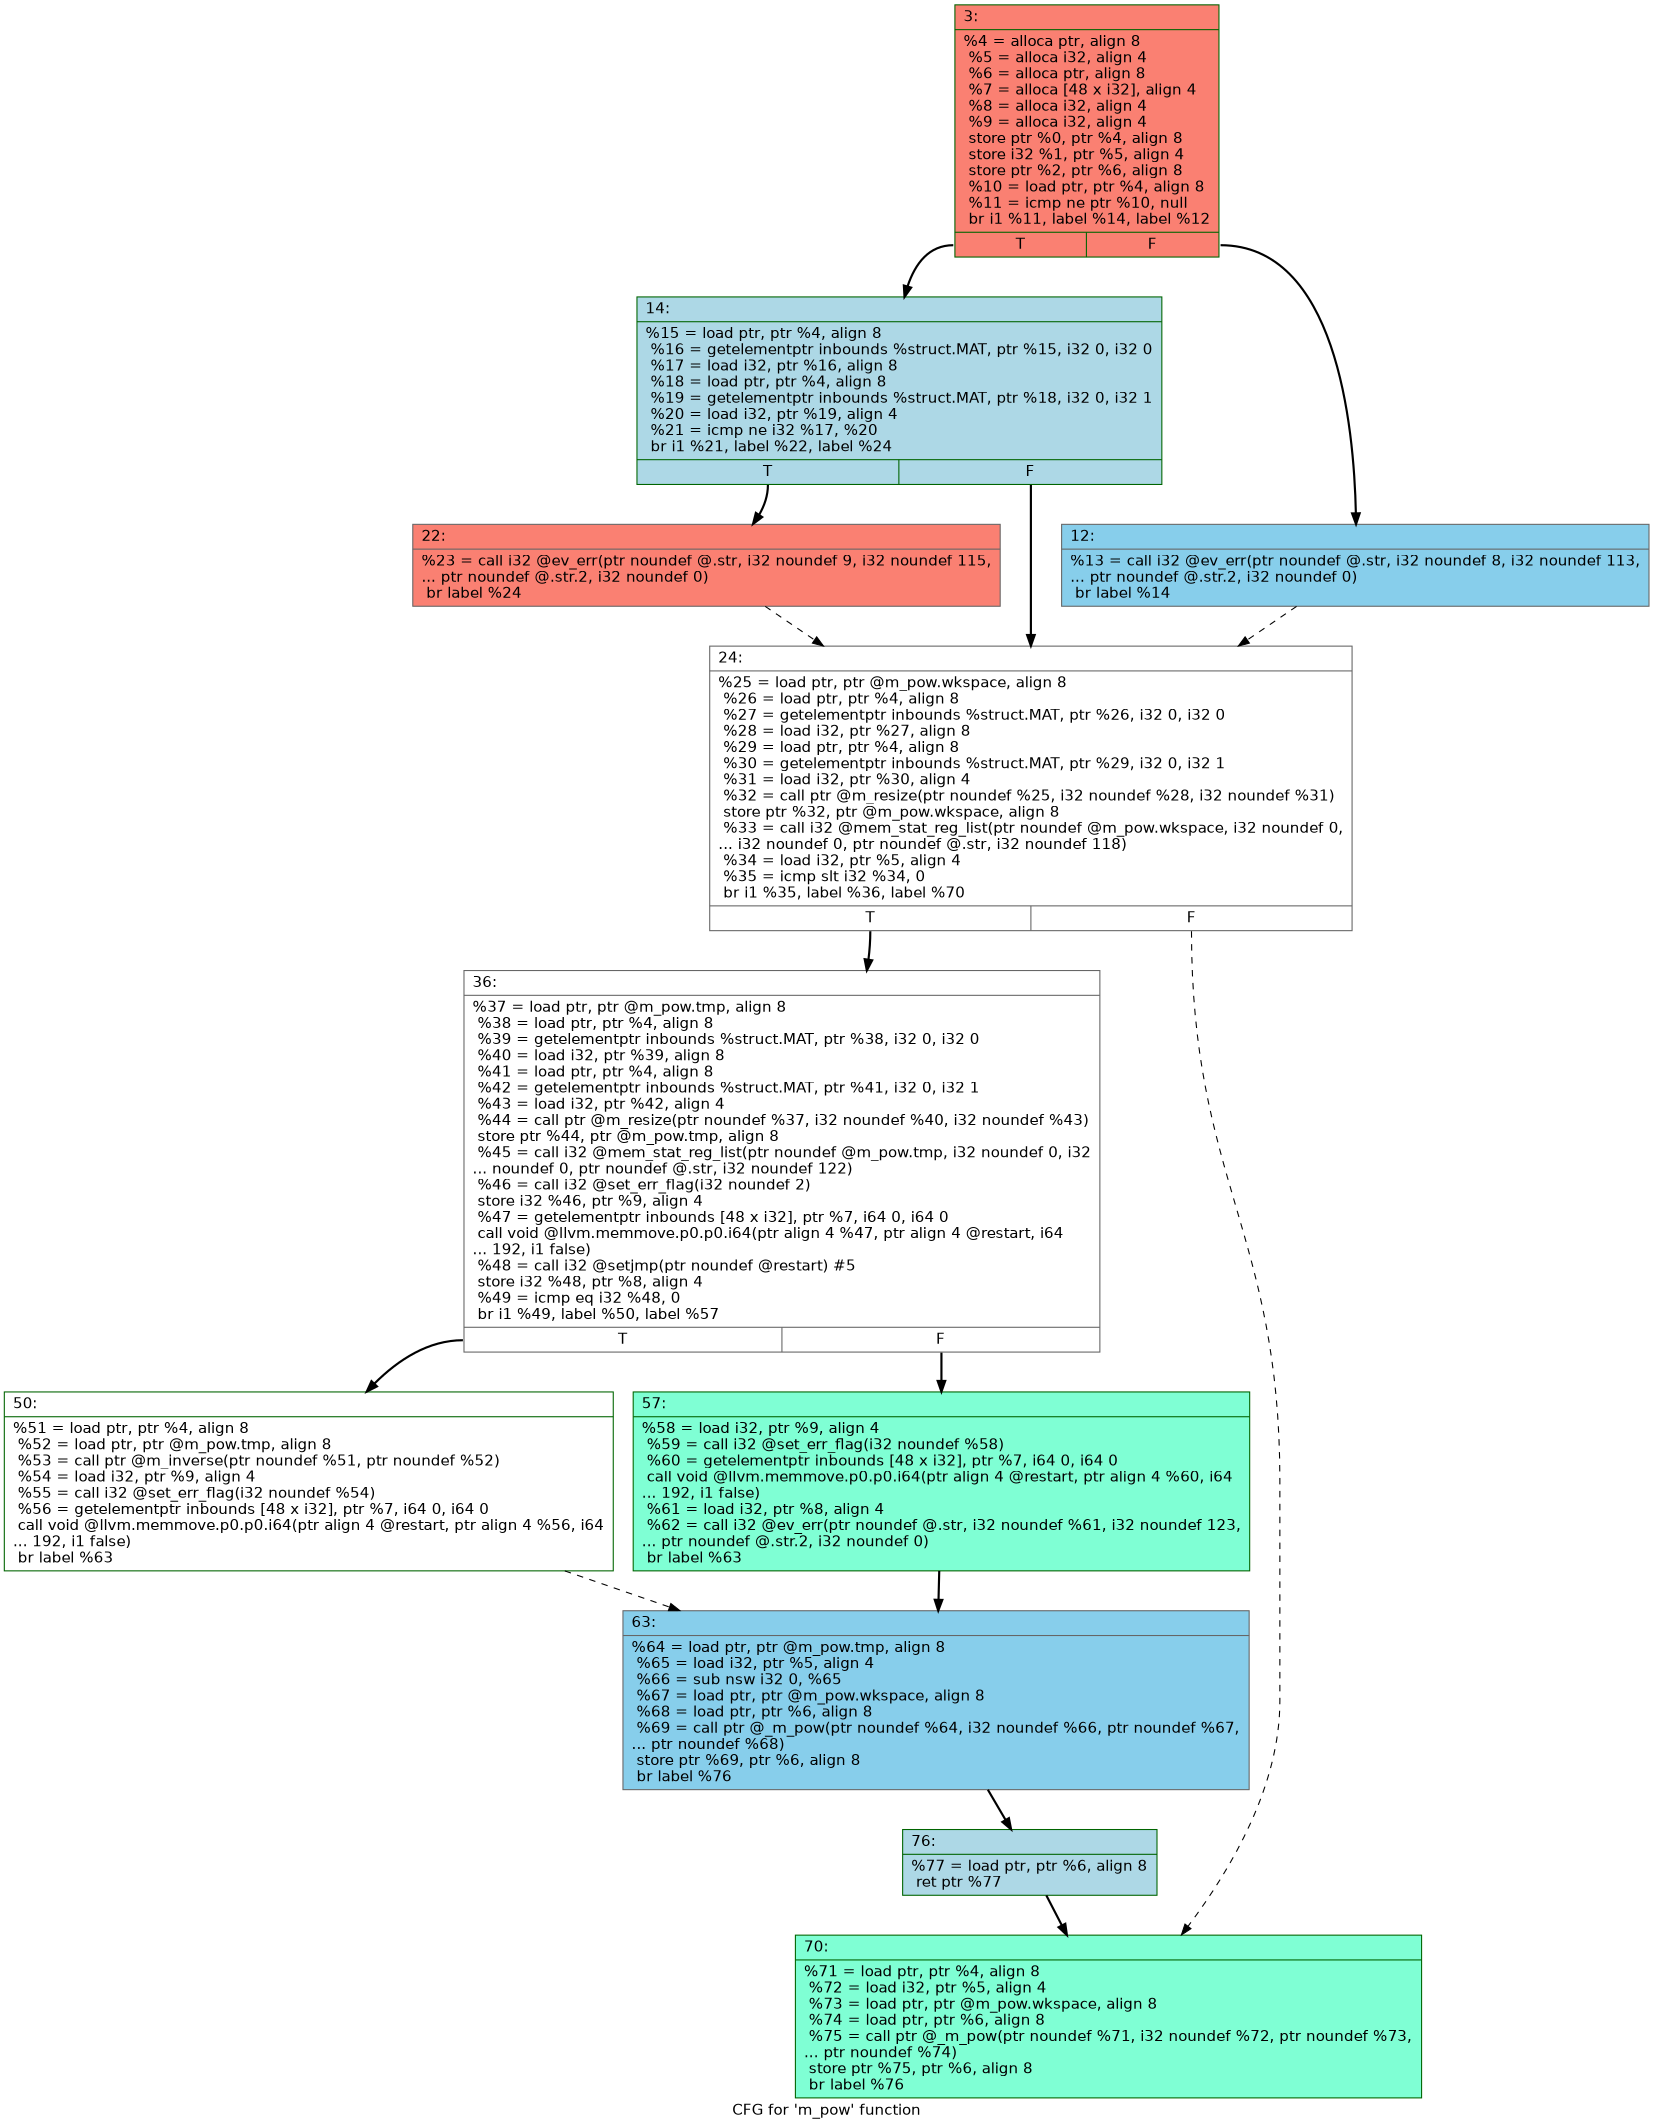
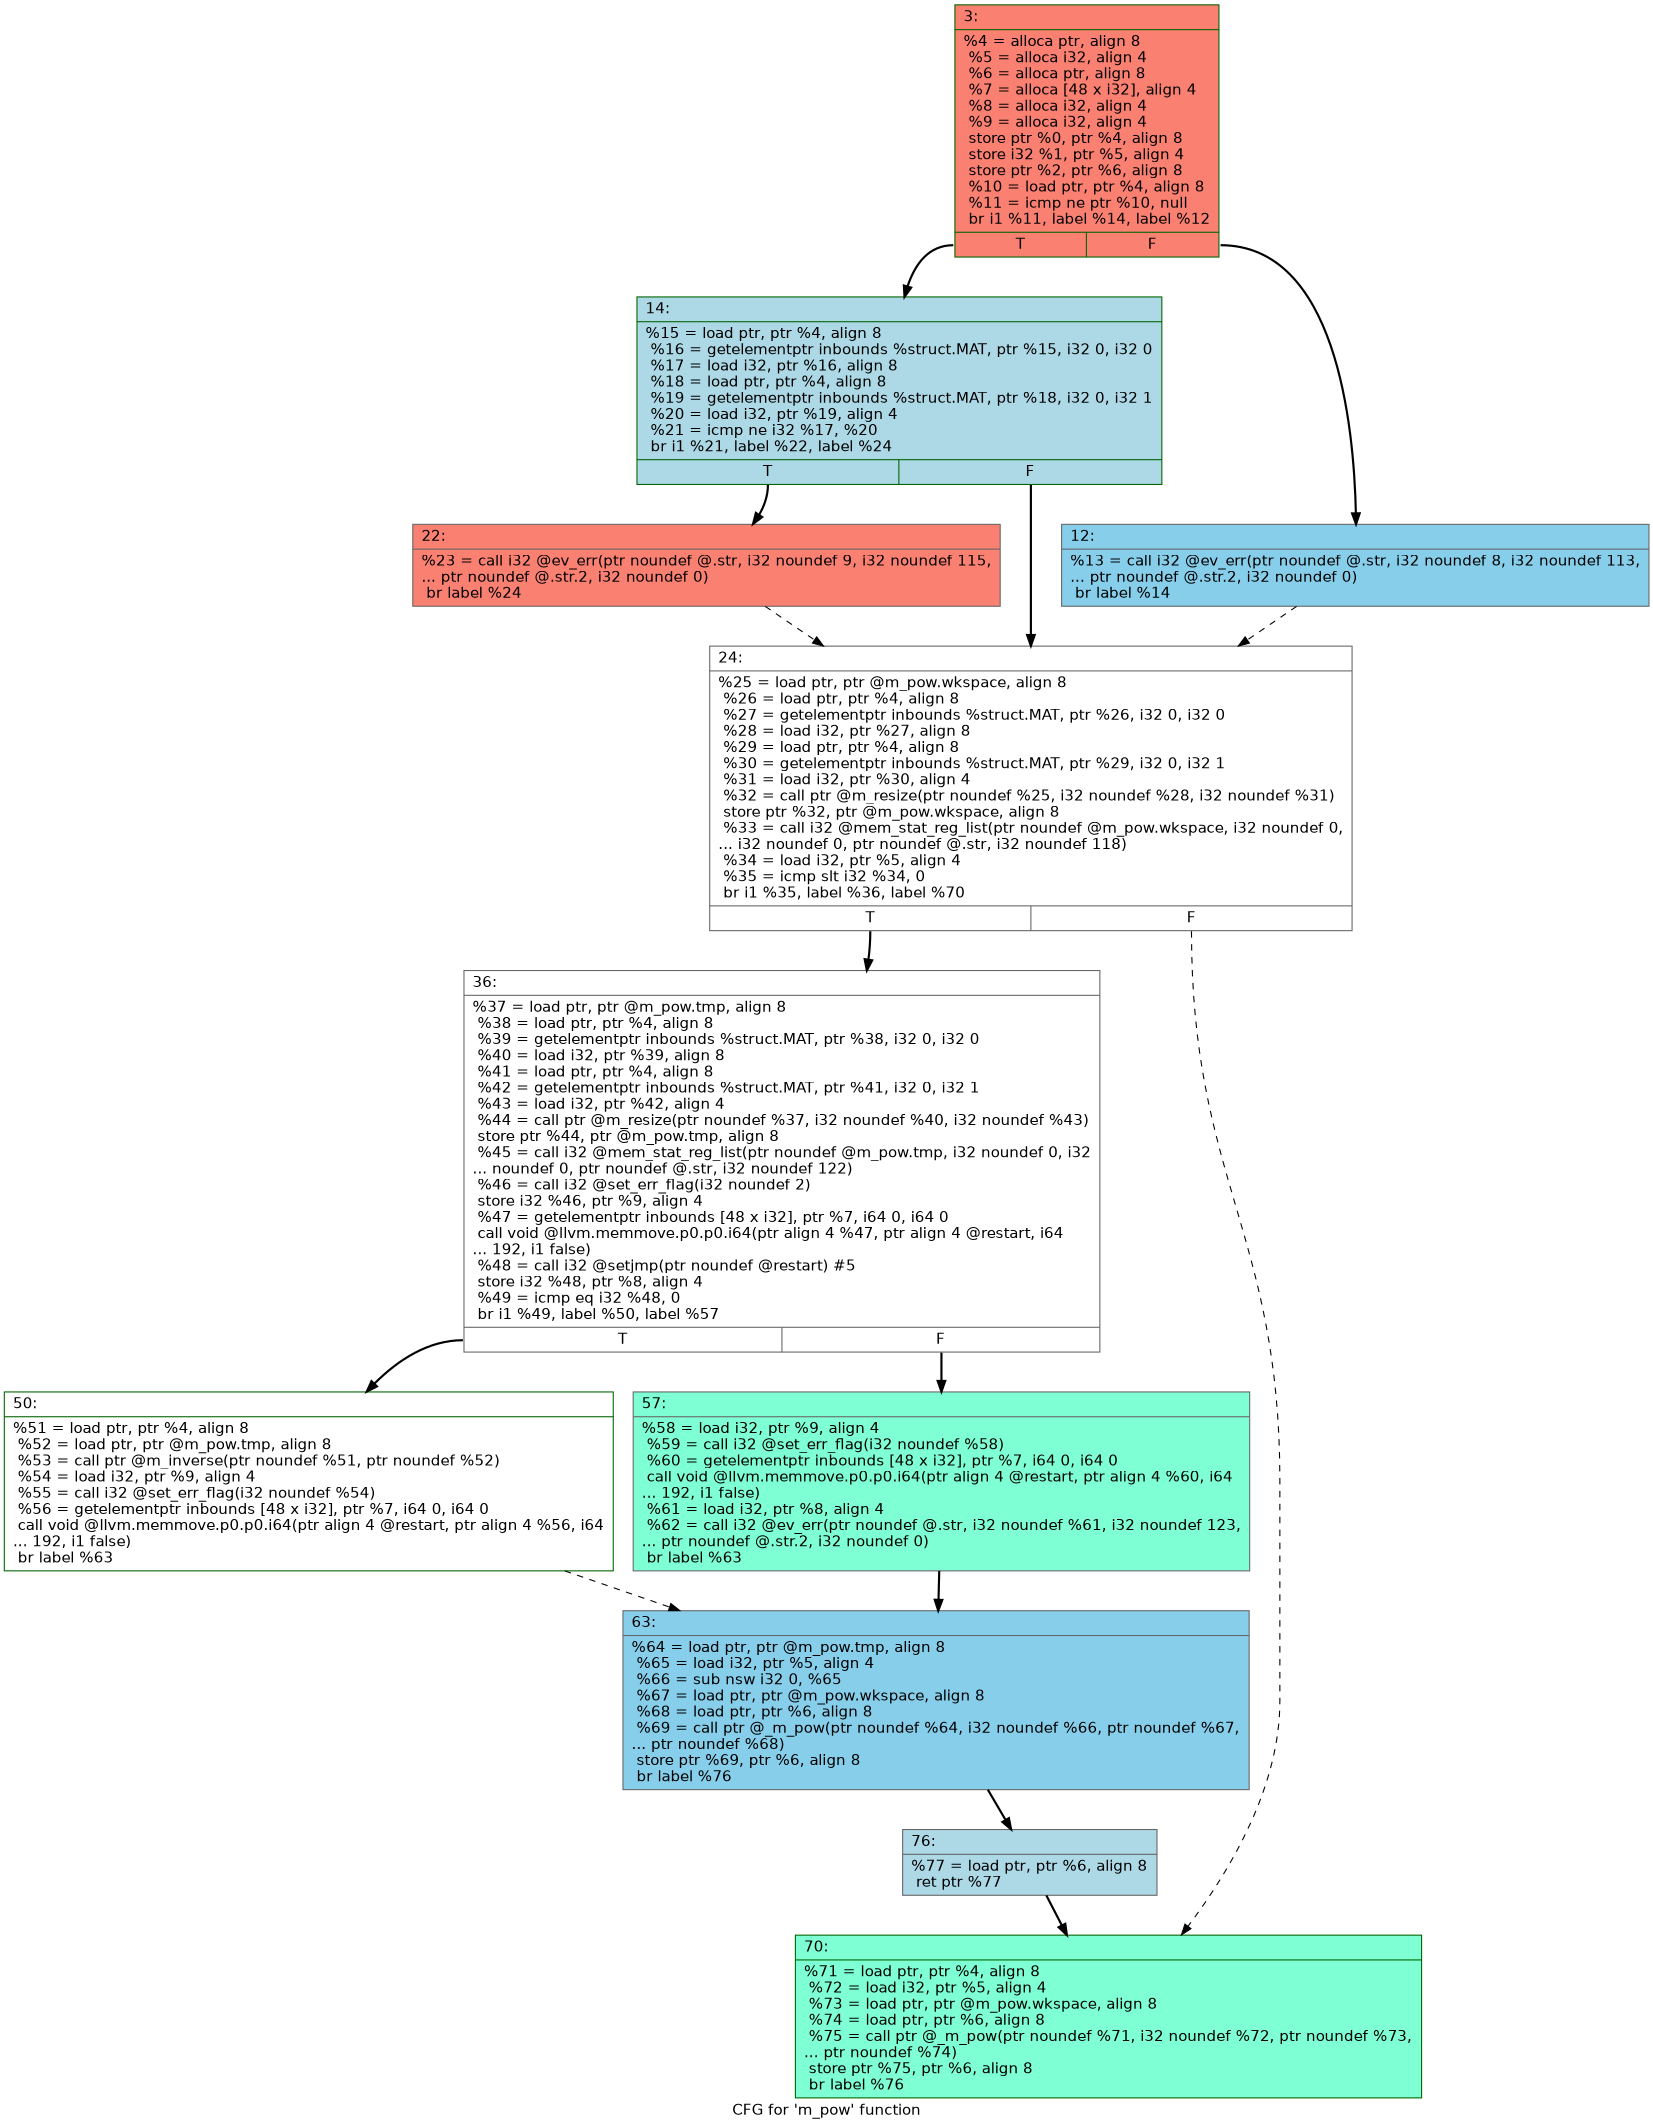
node "57:": color darkgreen -> gray40
node "76:": color darkgreen -> gray40
